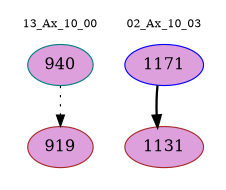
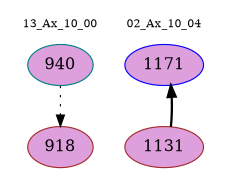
cluster "02_Ax_10_03": label "02_Ax_10_03" -> "02_Ax_10_04"
edge "1171" -> "1131": reversed
node "919": label "919" -> "918"
